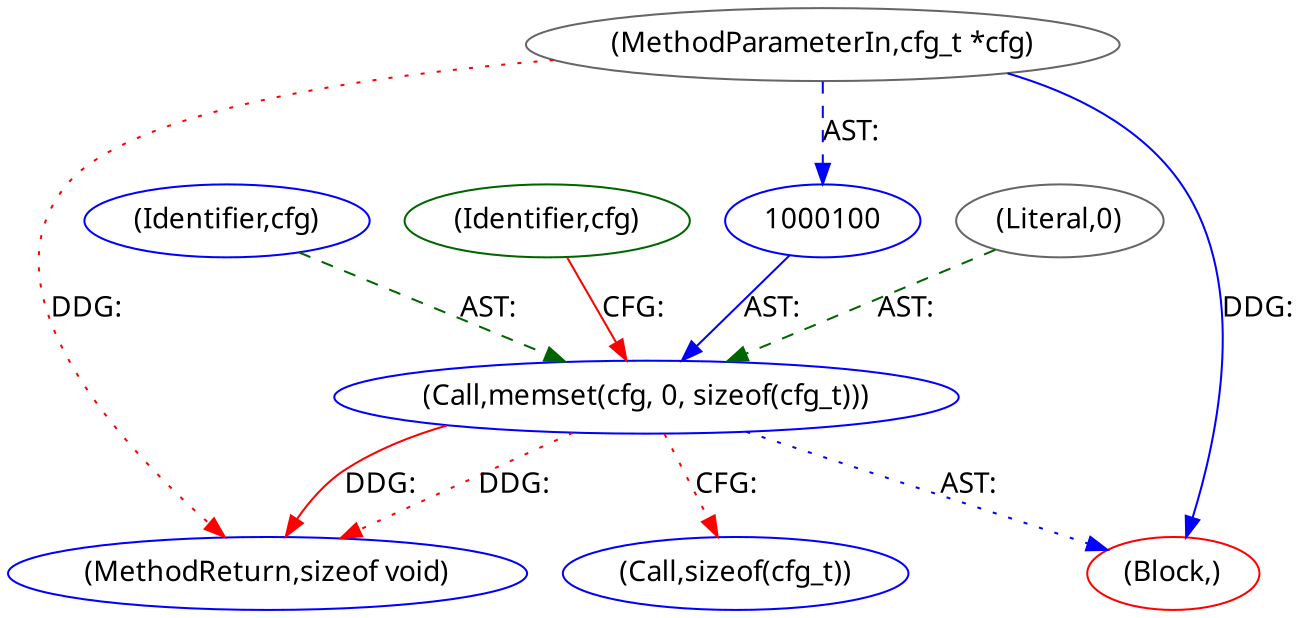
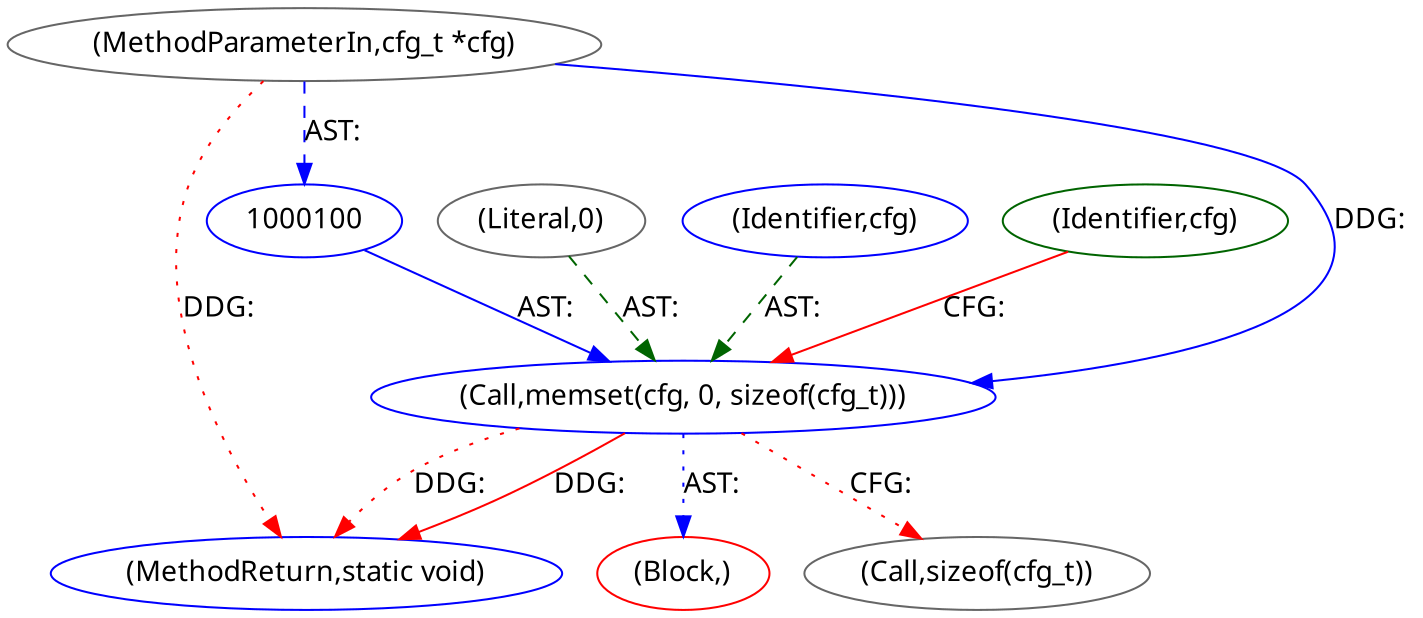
edge "(MethodParameterIn,cfg_t *cfg)" -> "(Block,)": now "(MethodParameterIn,cfg_t *cfg)" -> "(Call,memset(cfg, 0, sizeof(cfg_t)))"
node "(MethodReturn,sizeof void)": label "(MethodReturn,sizeof void)" -> "(MethodReturn,static void)"
node "(Call,sizeof(cfg_t))": color blue -> gray40
